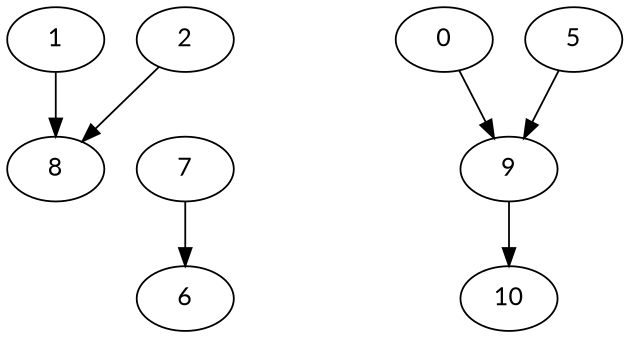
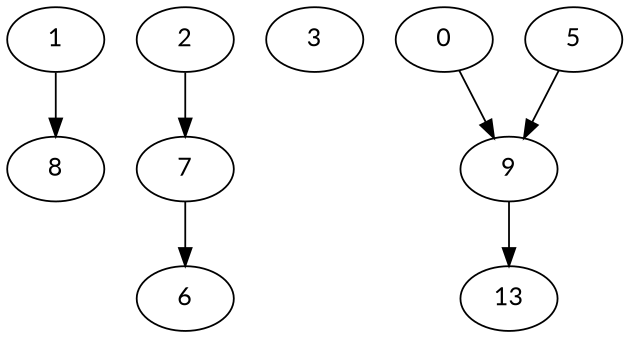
node "3": added
edge "2" -> "8": now "2" -> "7"
node "10": label "10" -> "13"
